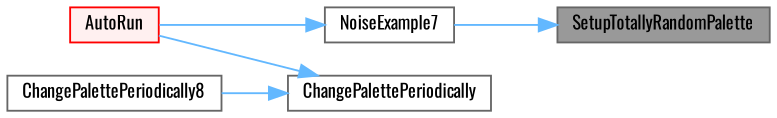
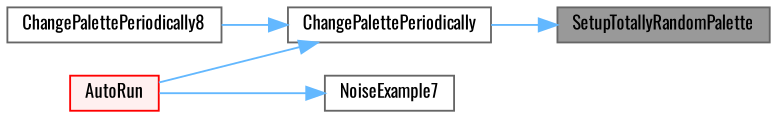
edge "NoiseExample7" -> "SetupTotallyRandomPalette": now "ChangePalettePeriodically" -> "SetupTotallyRandomPalette"
